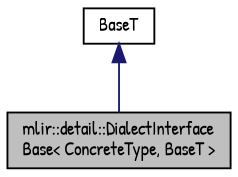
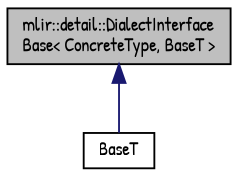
edge "mlir::detail::DialectInterface Base< ConcreteType, BaseT >" -> "BaseT": reversed
